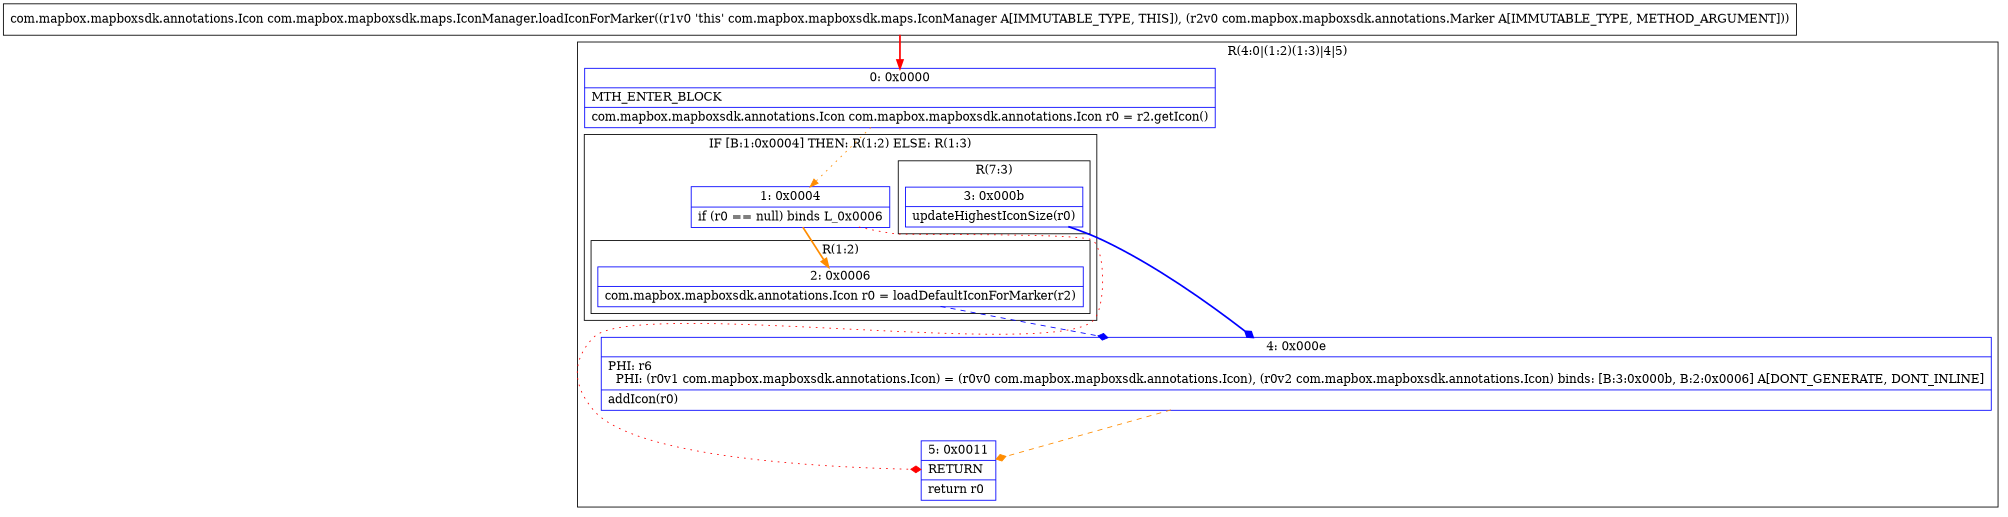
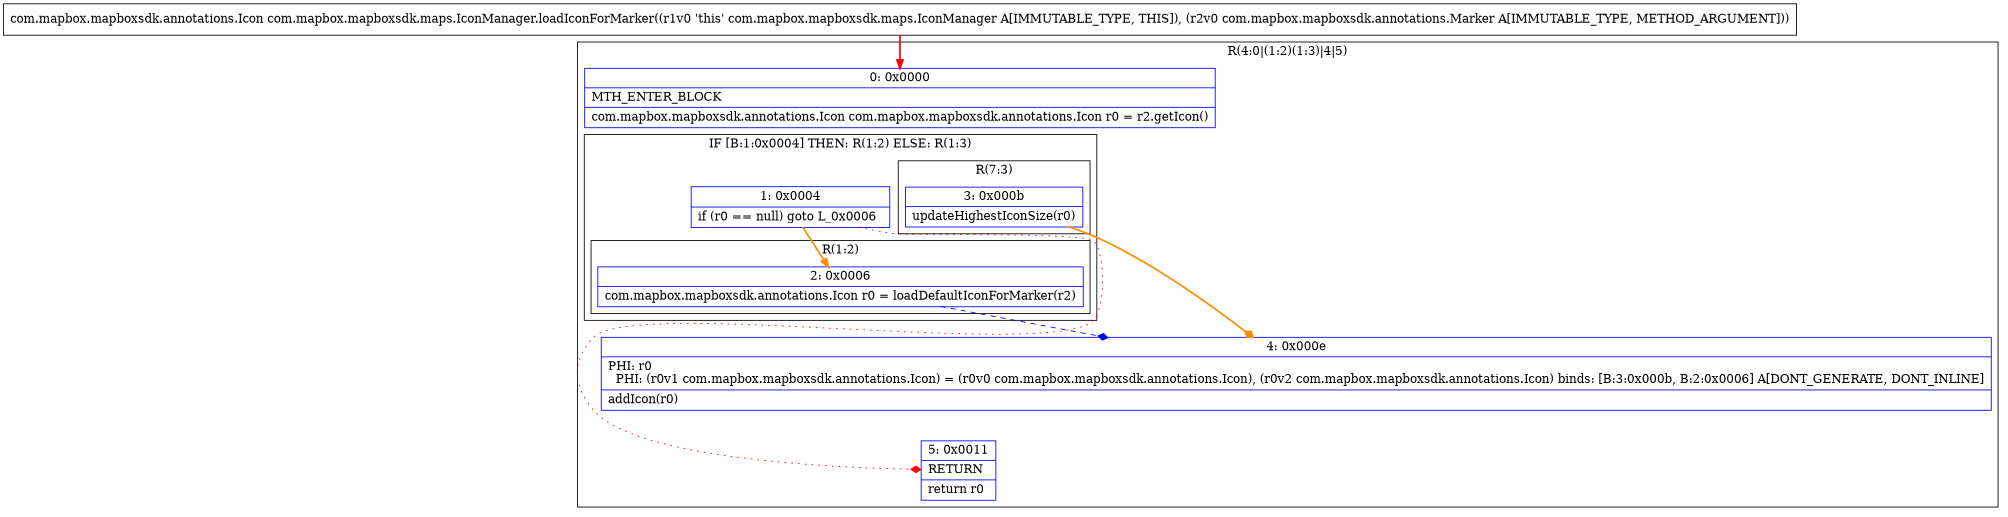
edge "0: 0x0000" -> "1: 0x0004": removed
node "1: 0x0004": text "if (r0 == null) binds L_0x0006" -> "if (r0 == null) goto L_0x0006"
edge "3: 0x000b" -> "4: 0x000e": color blue -> darkorange
node "4: 0x000e": text "PHI: r6" -> "PHI: r0"
edge "4: 0x000e" -> "5: 0x0011": removed
